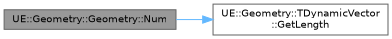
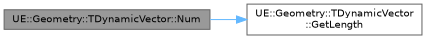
node "UE::Geometry::Geometry::Num": label "UE::Geometry::Geometry::Num" -> "UE::Geometry::TDynamicVector::Num"
